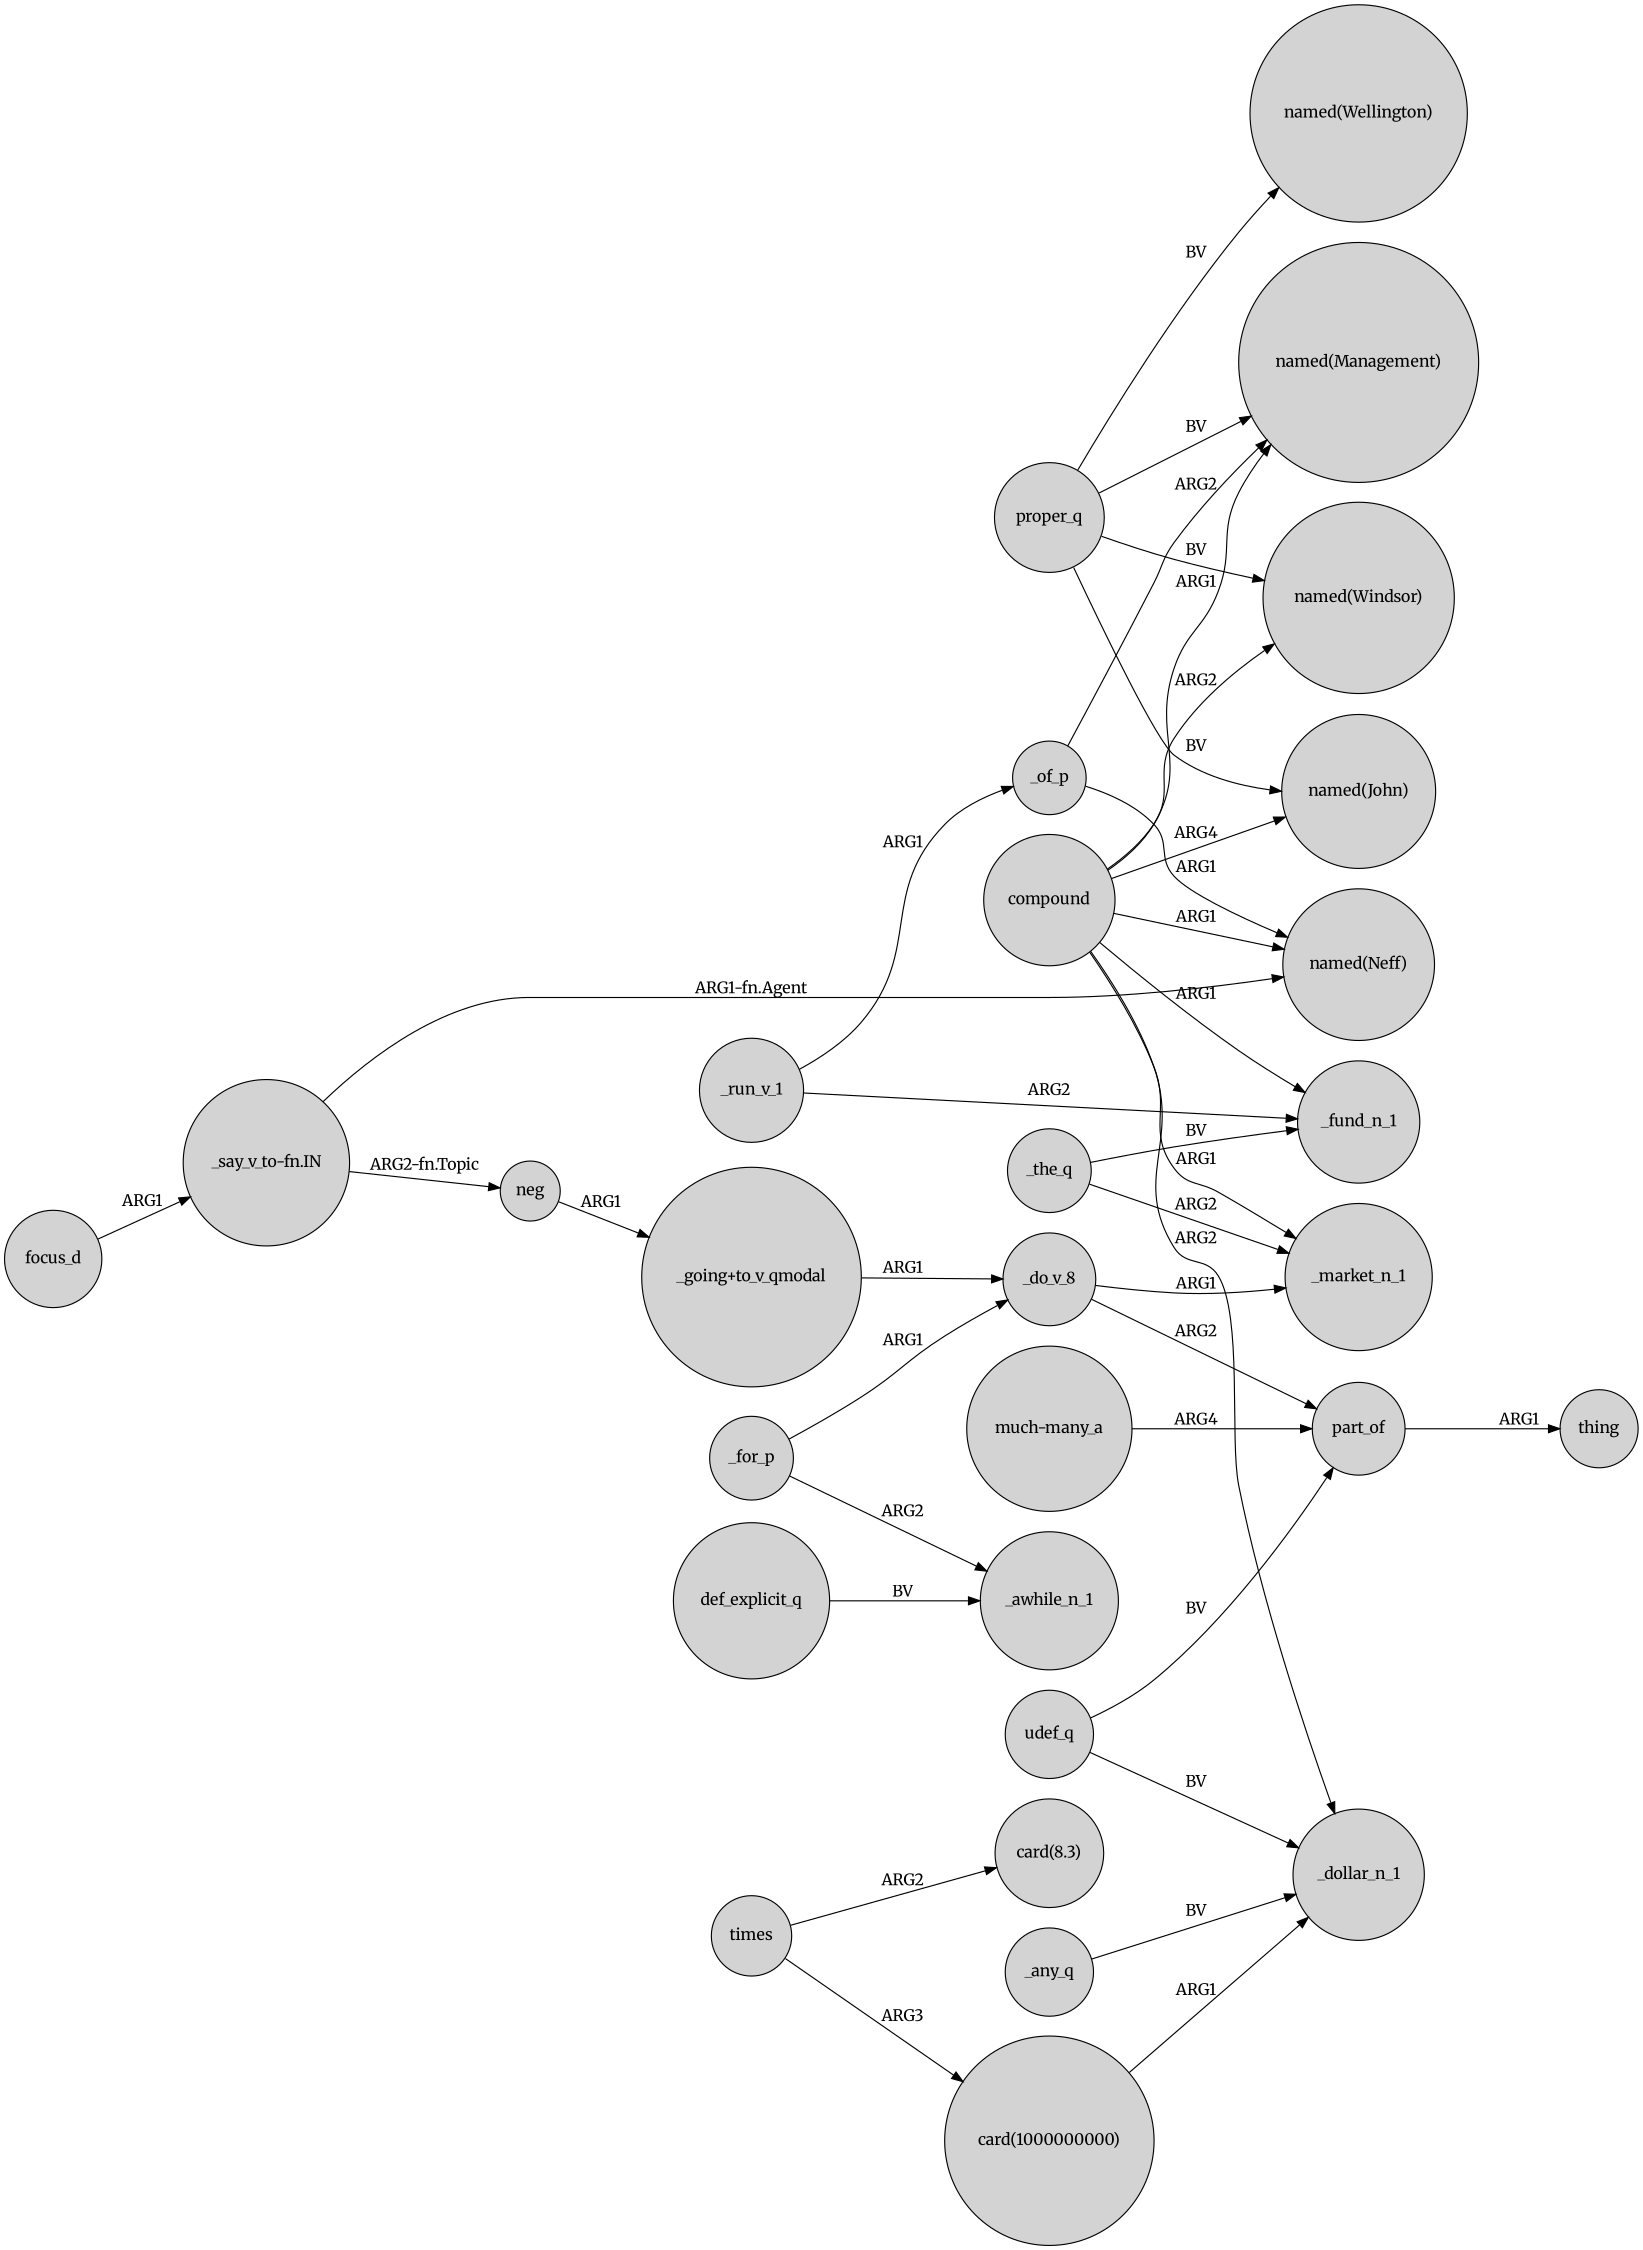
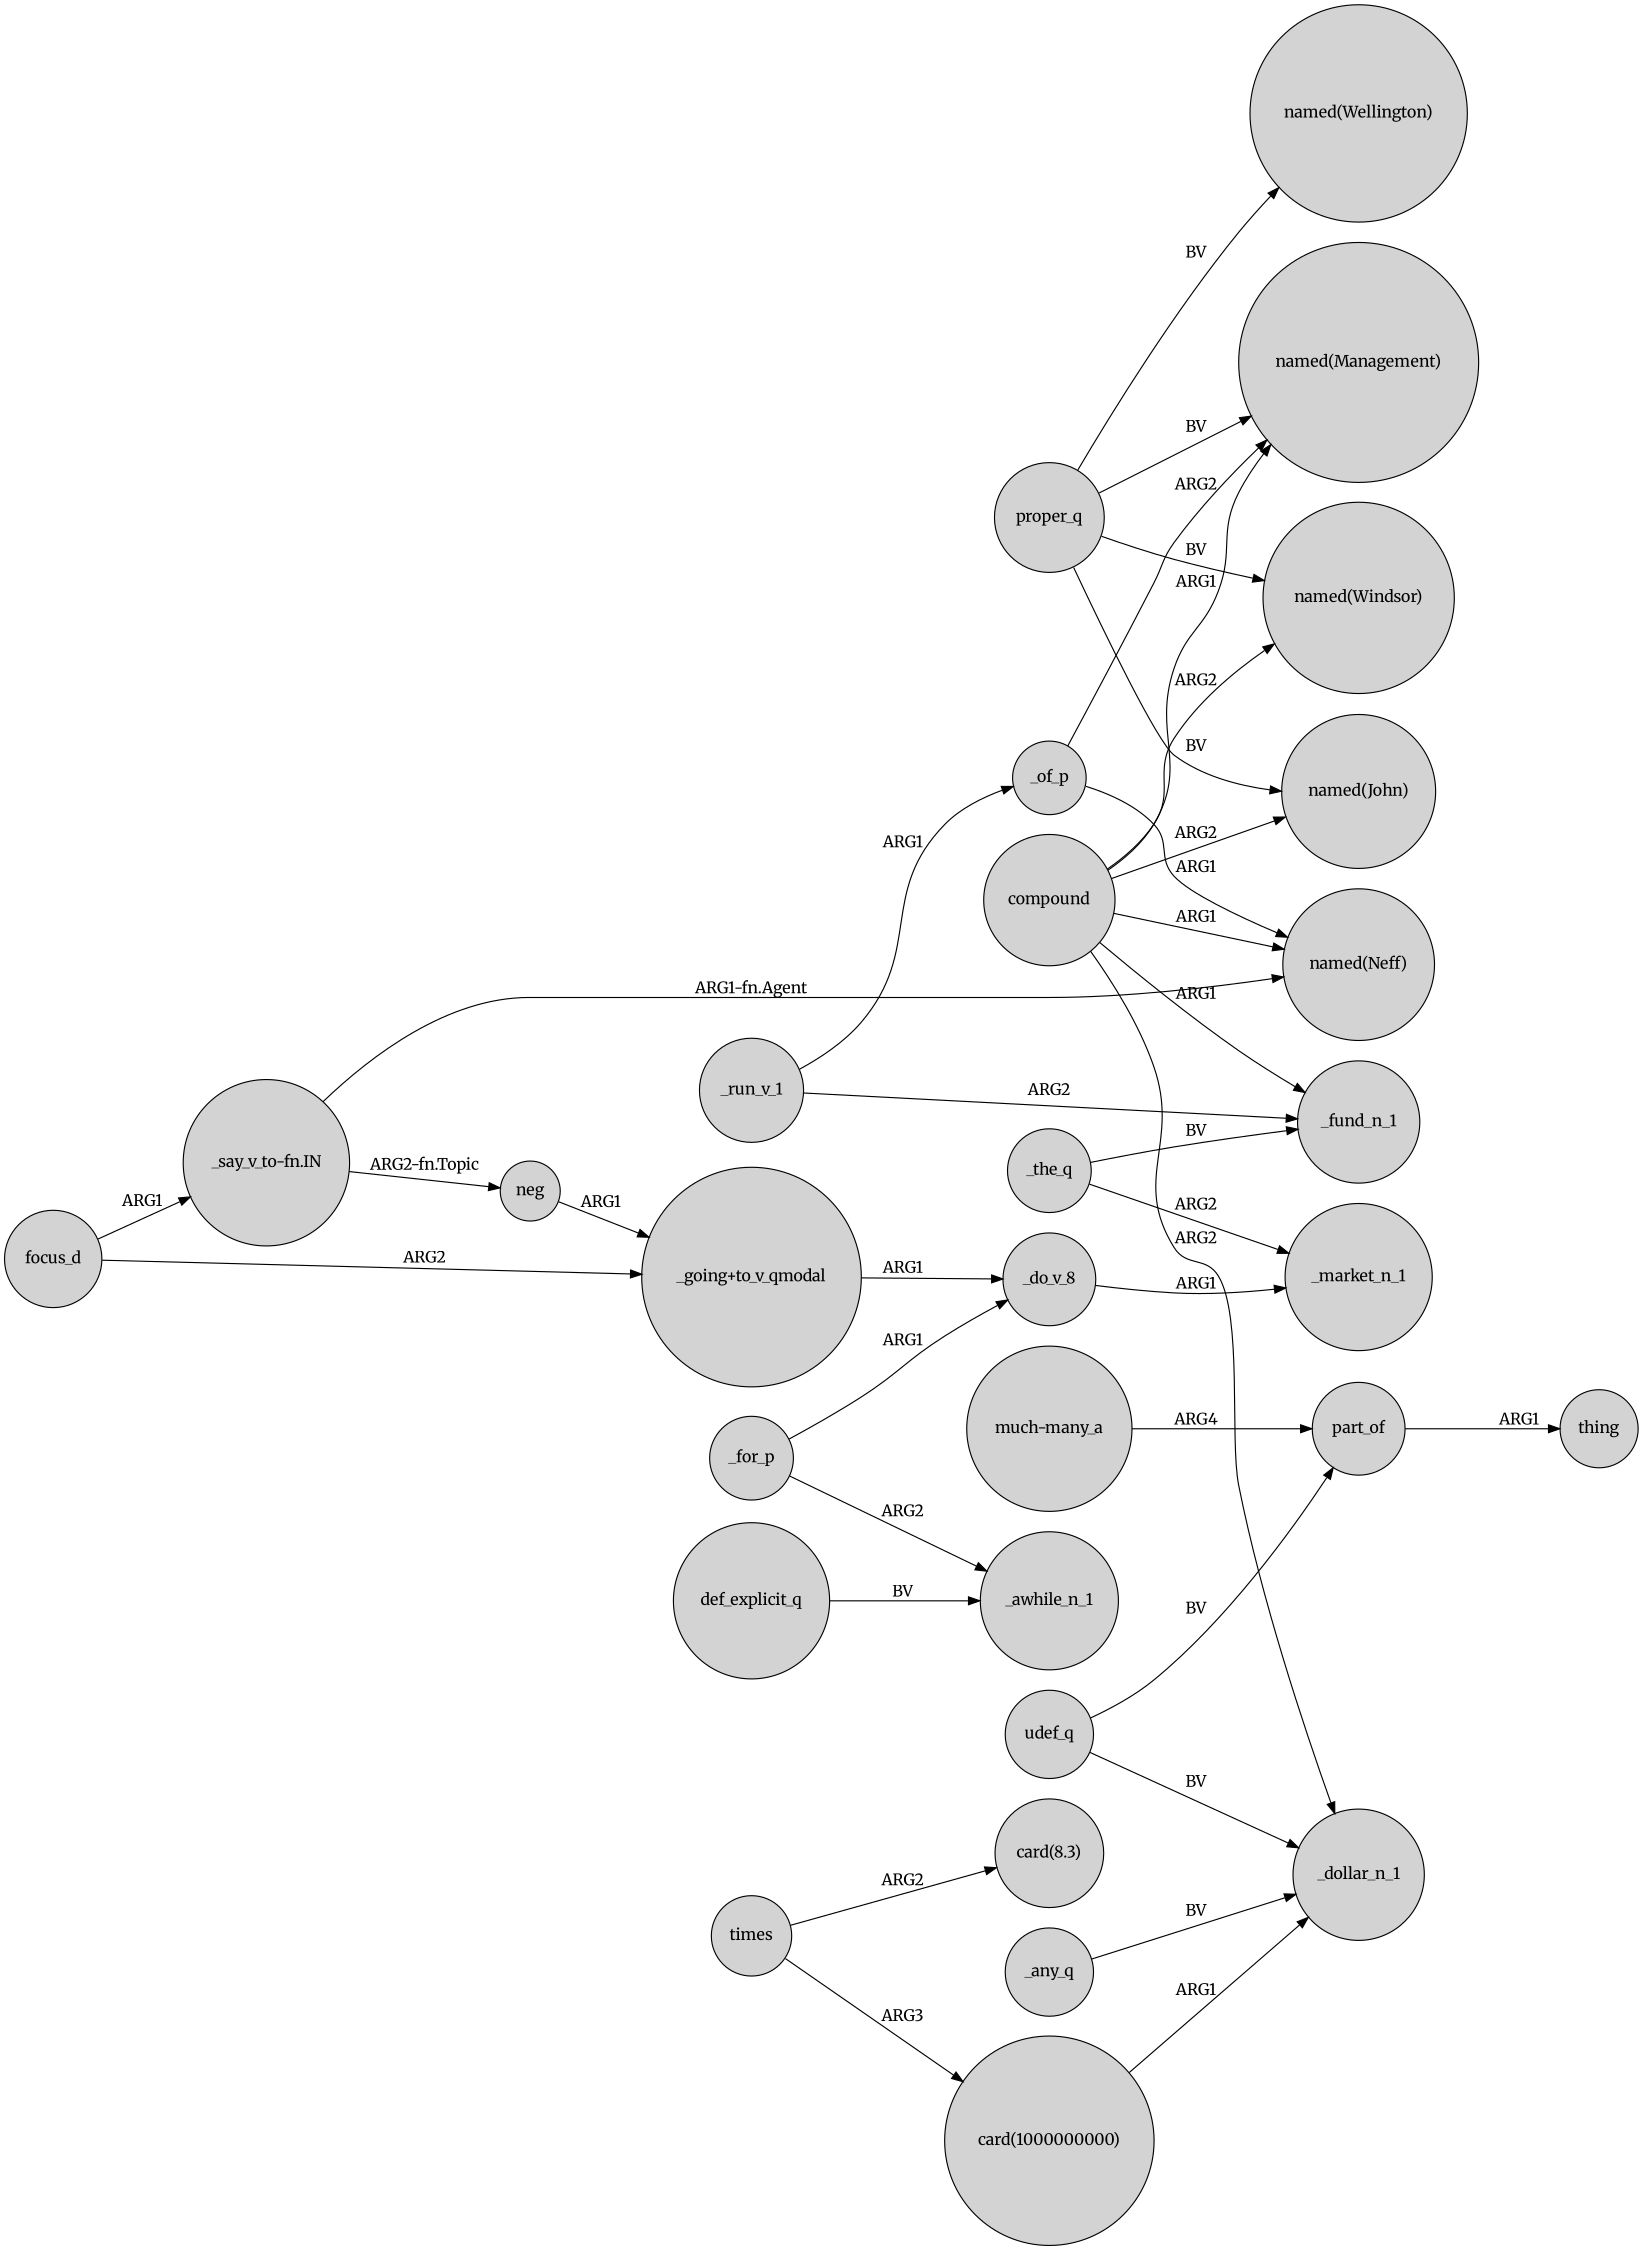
edge "compound" -> "named(John)": label "ARG4" -> "ARG2"
edge "compound" -> "_market_n_1": removed, label "ARG1"
edge "focus_d" -> "_going+to_v_qmodal": added, label "ARG2"
edge "_do_v_8" -> "part_of": removed, label "ARG2"
